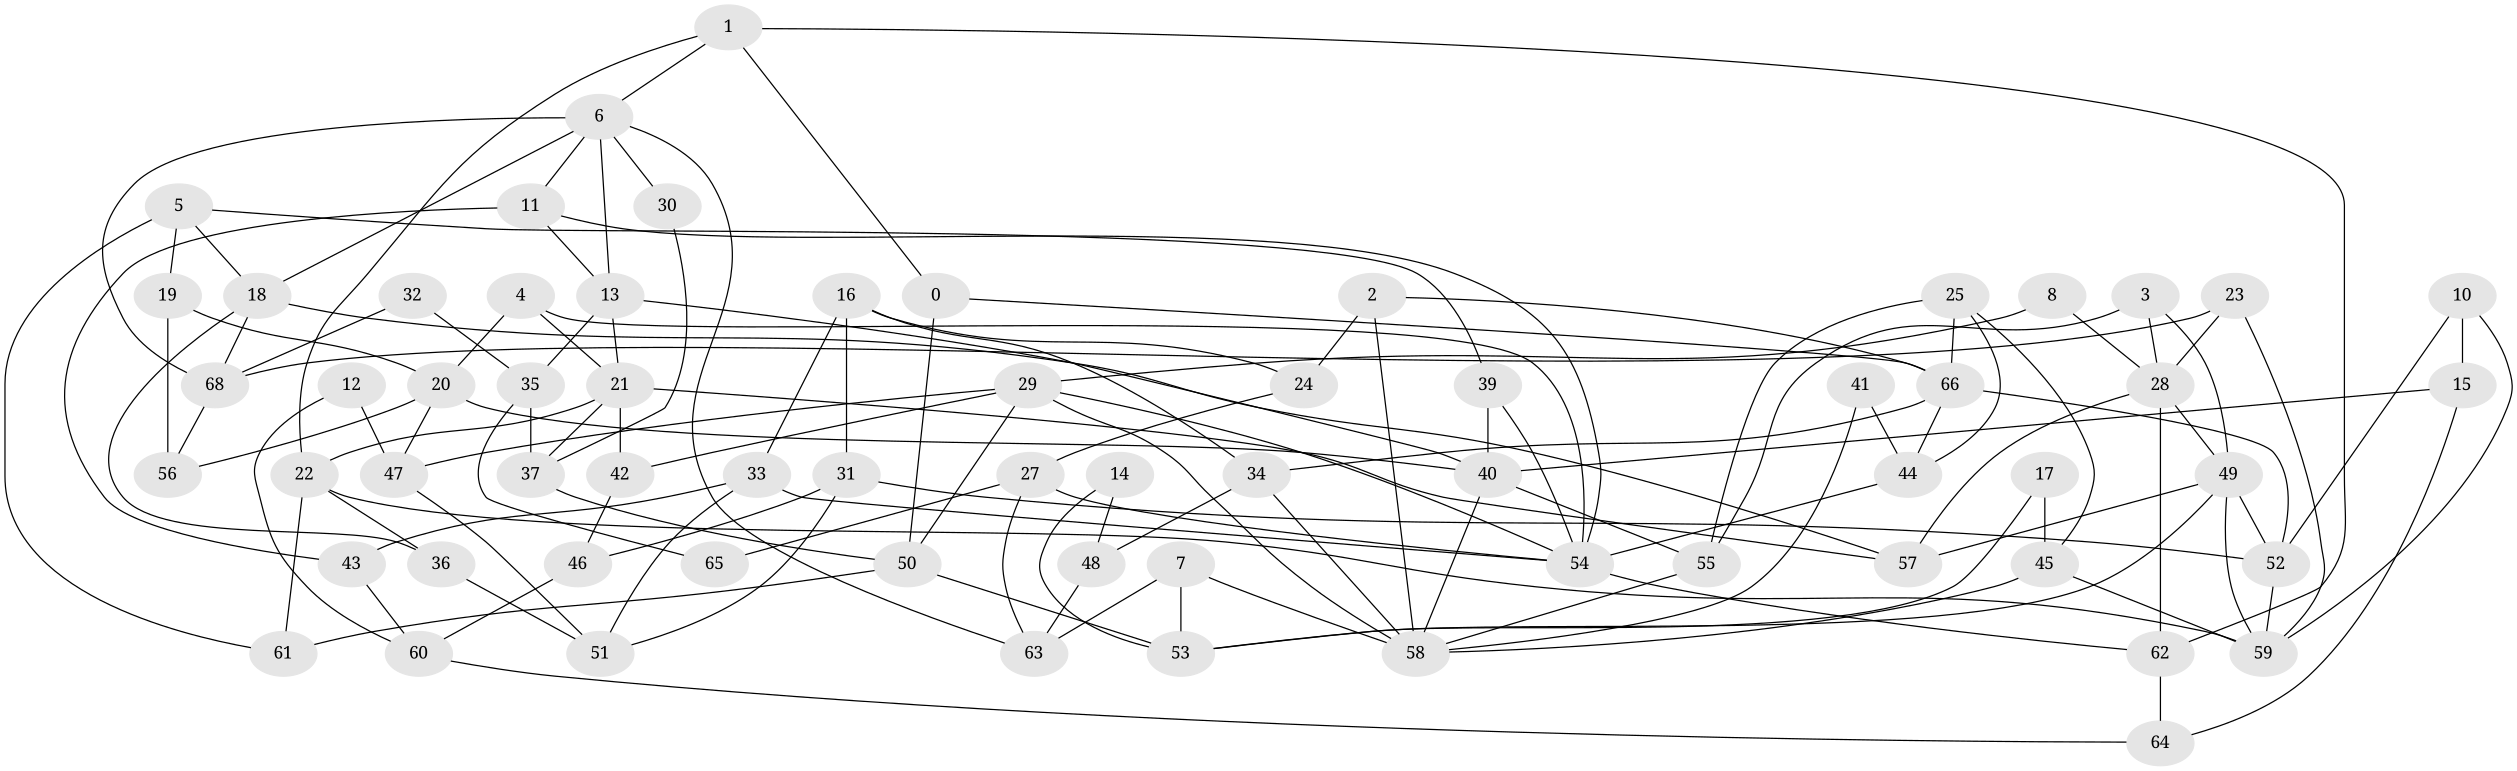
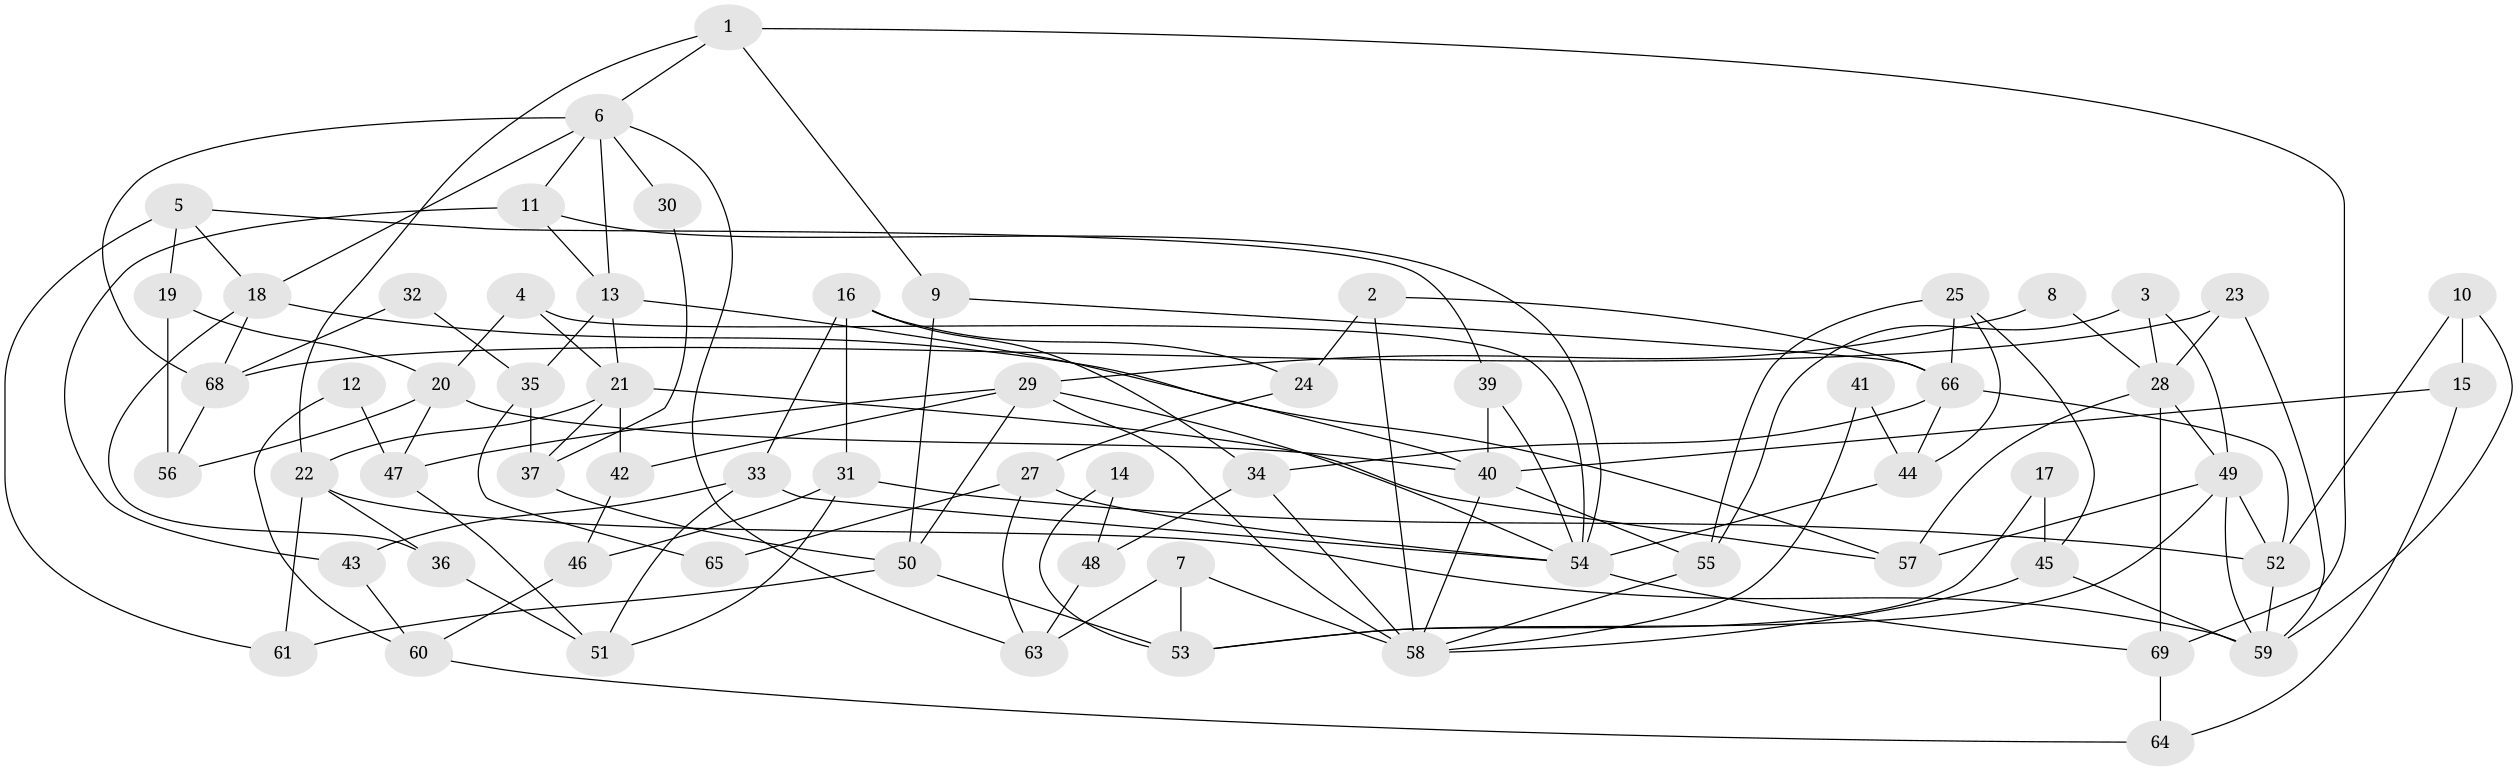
node "0": label "0" -> "9"
node "62": label "62" -> "69"
